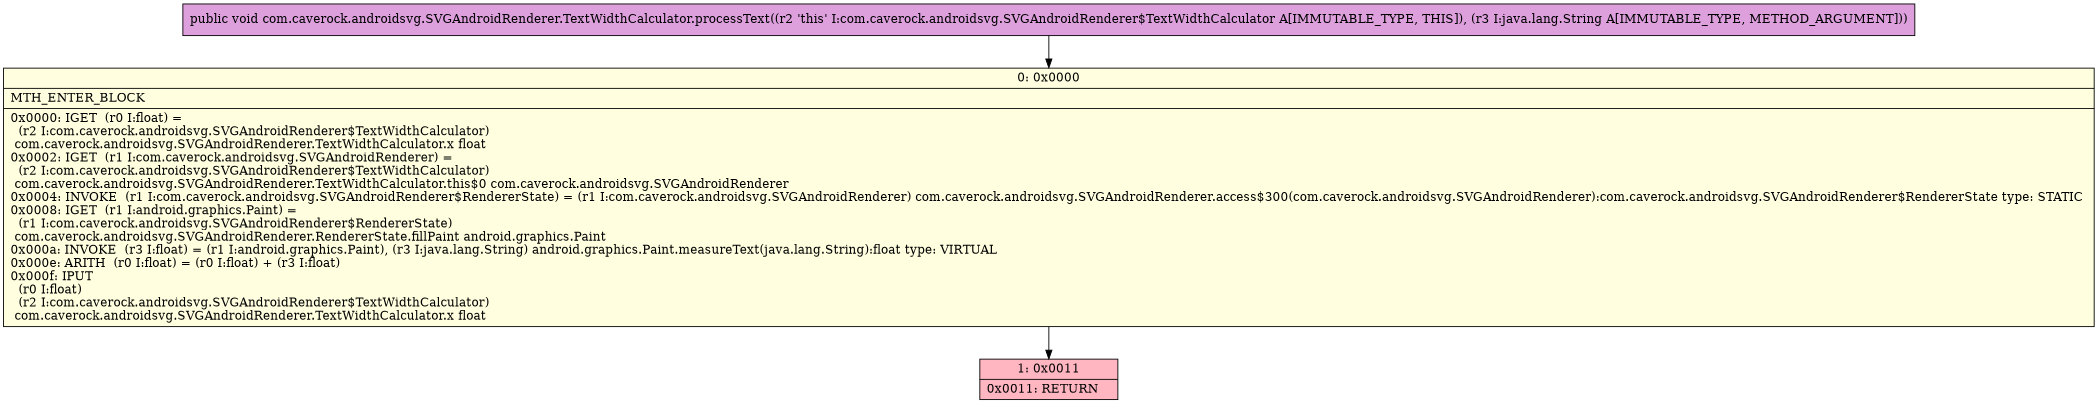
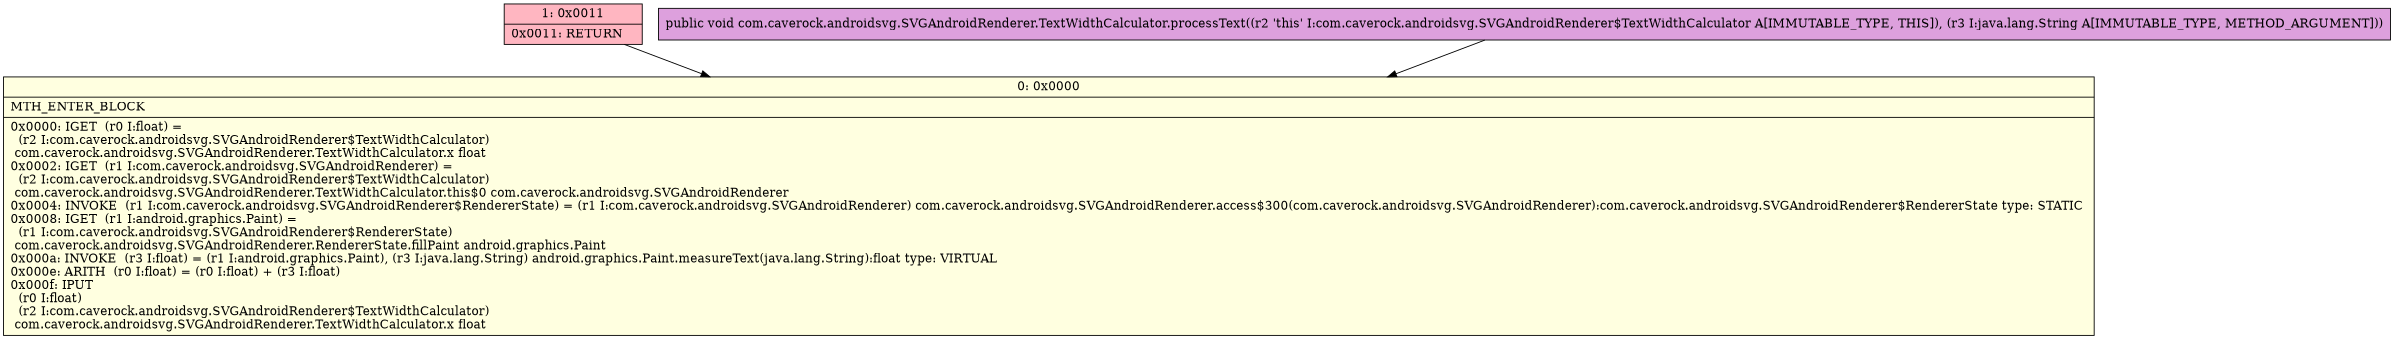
edge "0: 0x0000" -> "1: 0x0011": reversed
